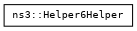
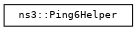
node "ns3::Helper6Helper": label "ns3::Helper6Helper" -> "ns3::Ping6Helper"
